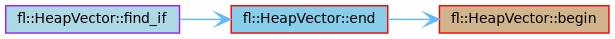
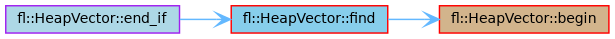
node "fl::HeapVector::find_if": label "fl::HeapVector::find_if" -> "fl::HeapVector::end_if"
node "fl::HeapVector::end": label "fl::HeapVector::end" -> "fl::HeapVector::find"
